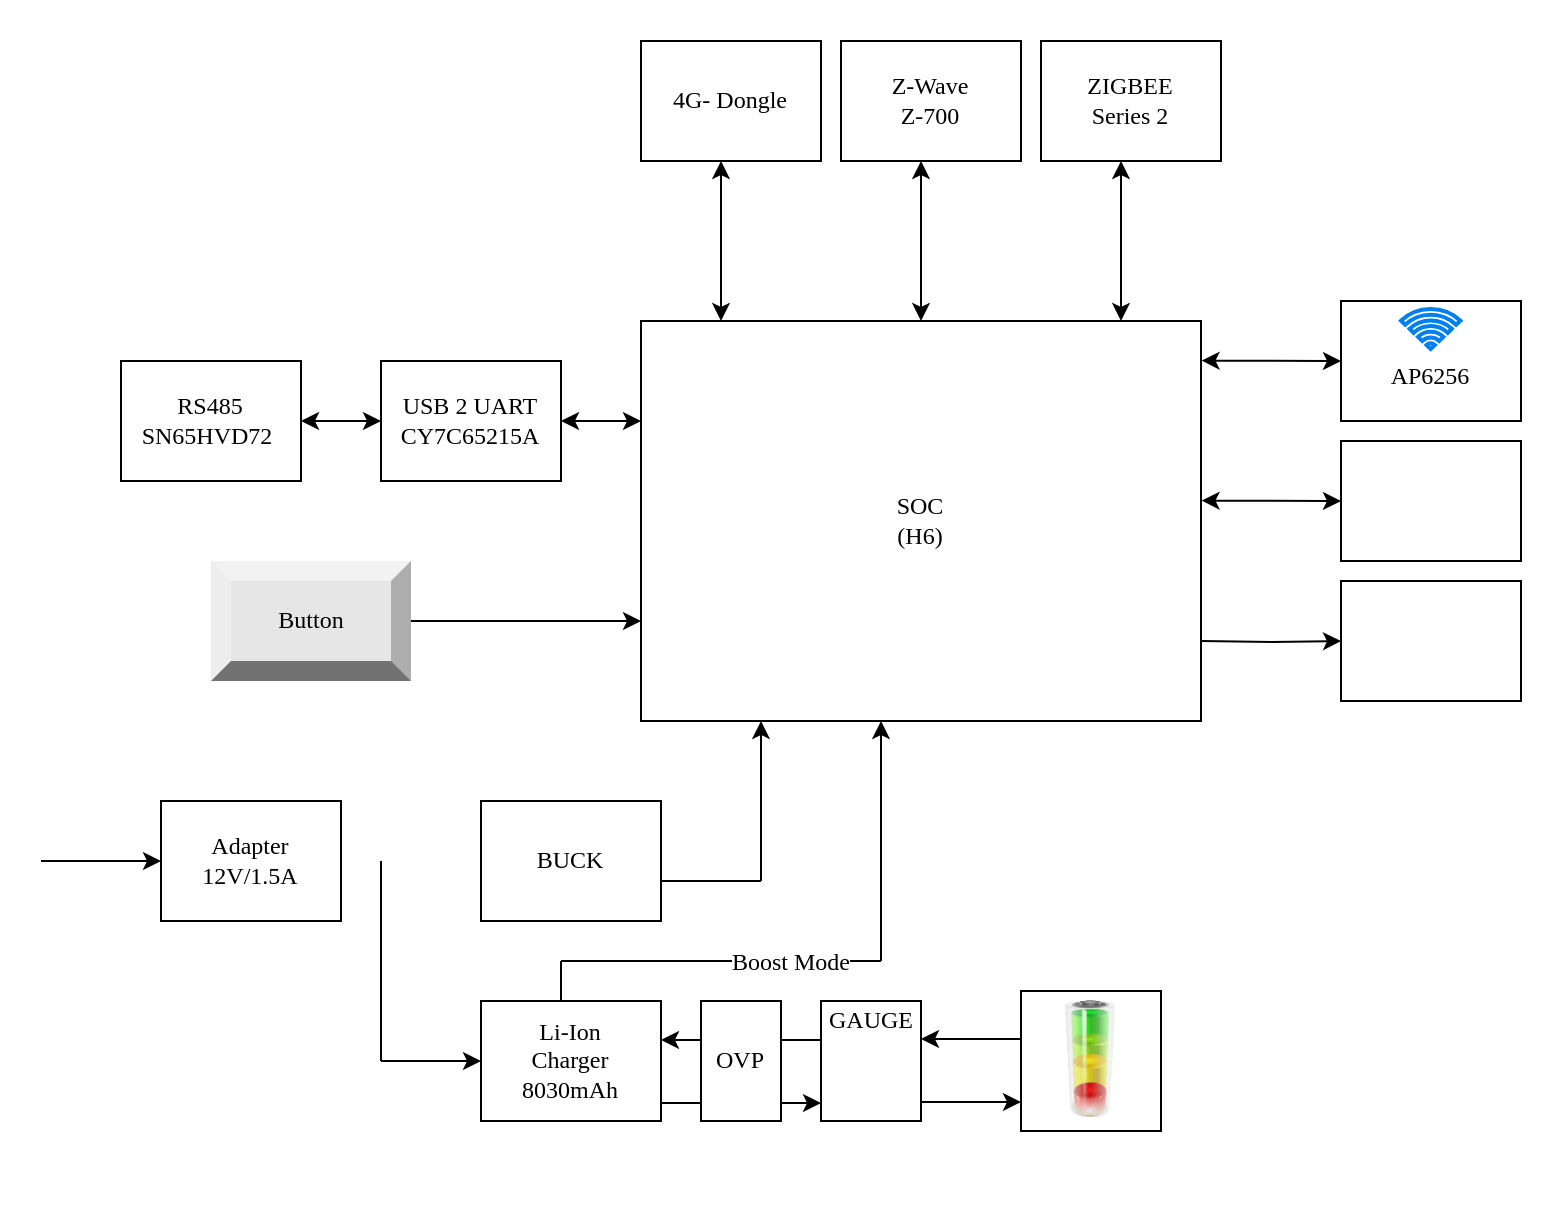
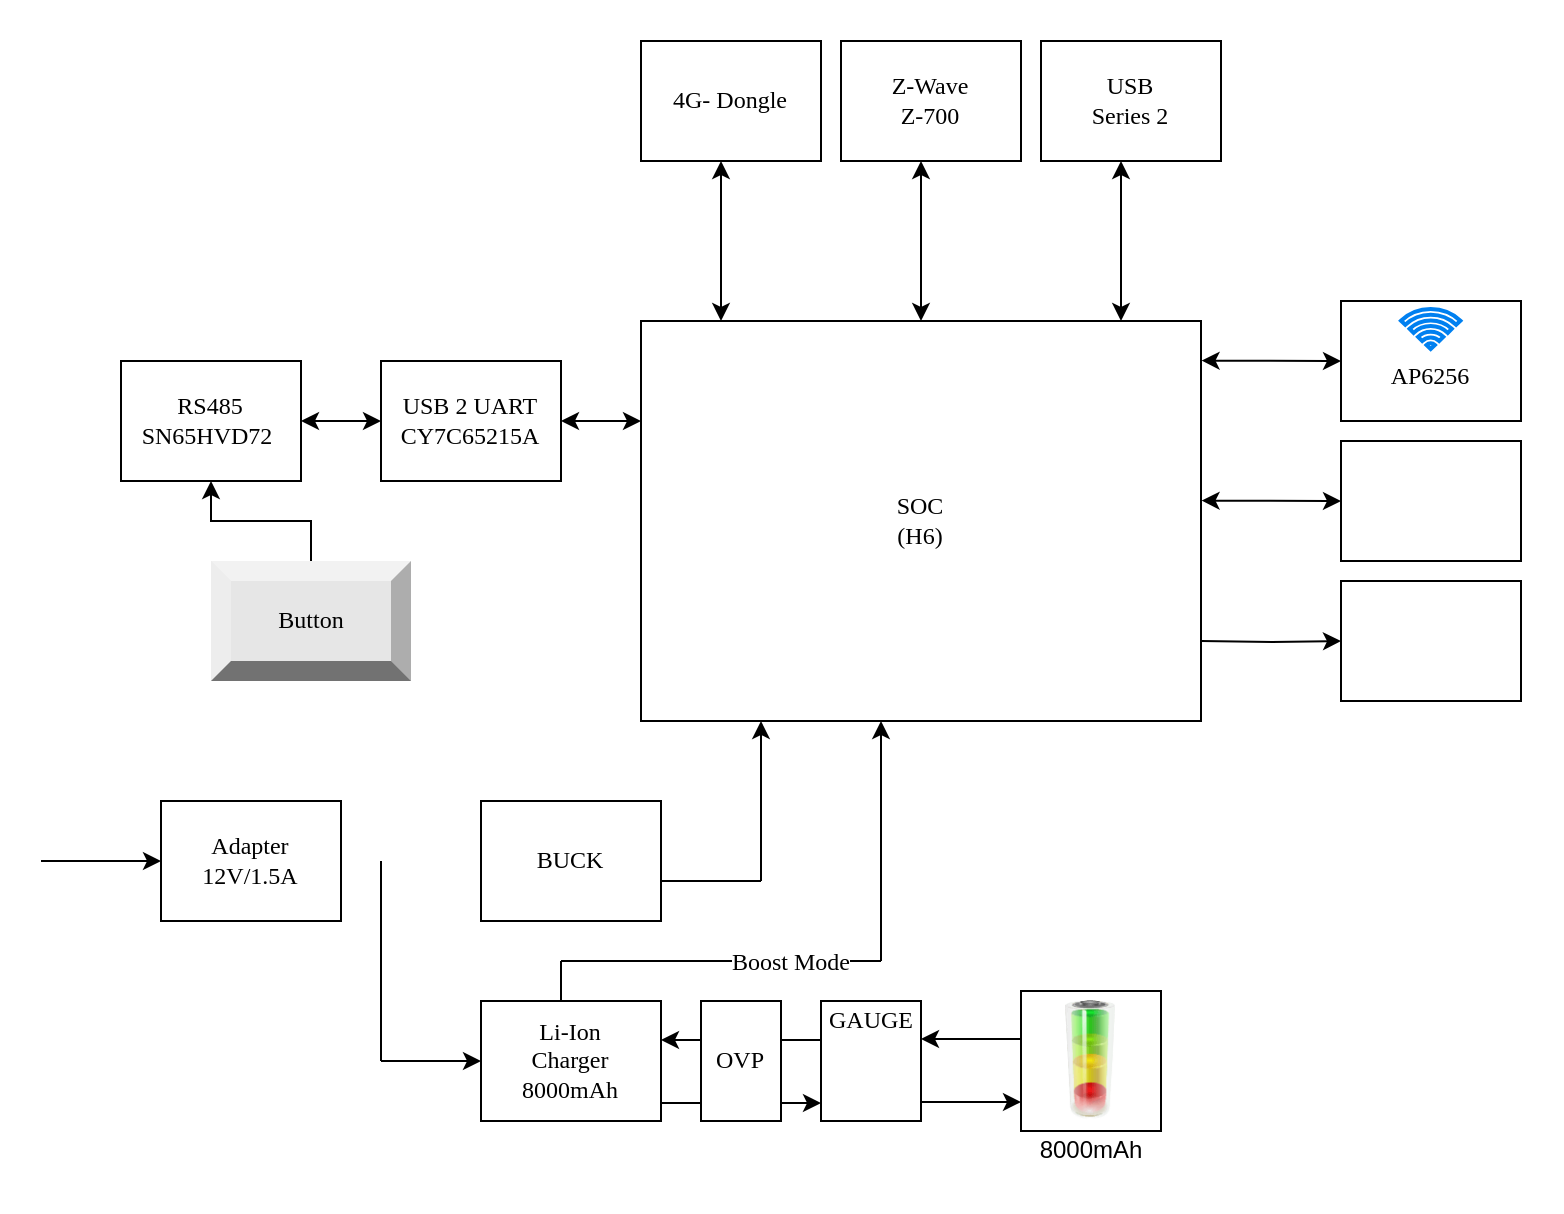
node "ZIGBEE Series 2": label "ZIGBEE Series 2" -> "USB Series 2"
edge "Button" -> "SOC (H6)": now "Button" -> "RS485 SN65HVD72"
node "Li-Ion Charger 8030mAh": label "Li-Ion Charger 8030mAh" -> "Li-Ion Charger 8000mAh"
node "8000mAh": added
